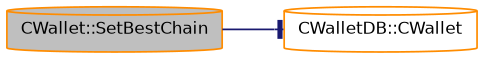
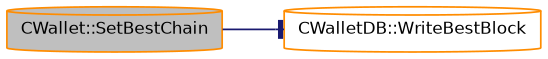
node "CWalletDB::CWallet": label "CWalletDB::CWallet" -> "CWalletDB::WriteBestBlock"
